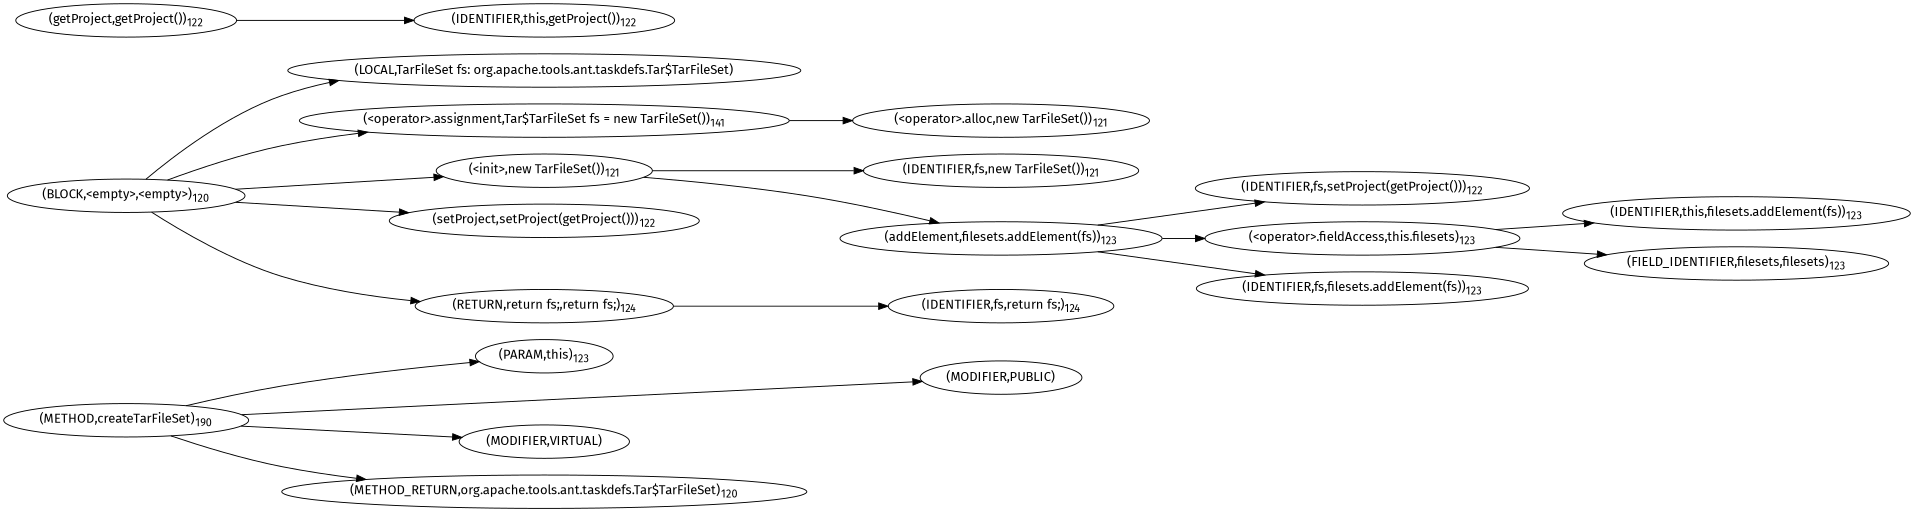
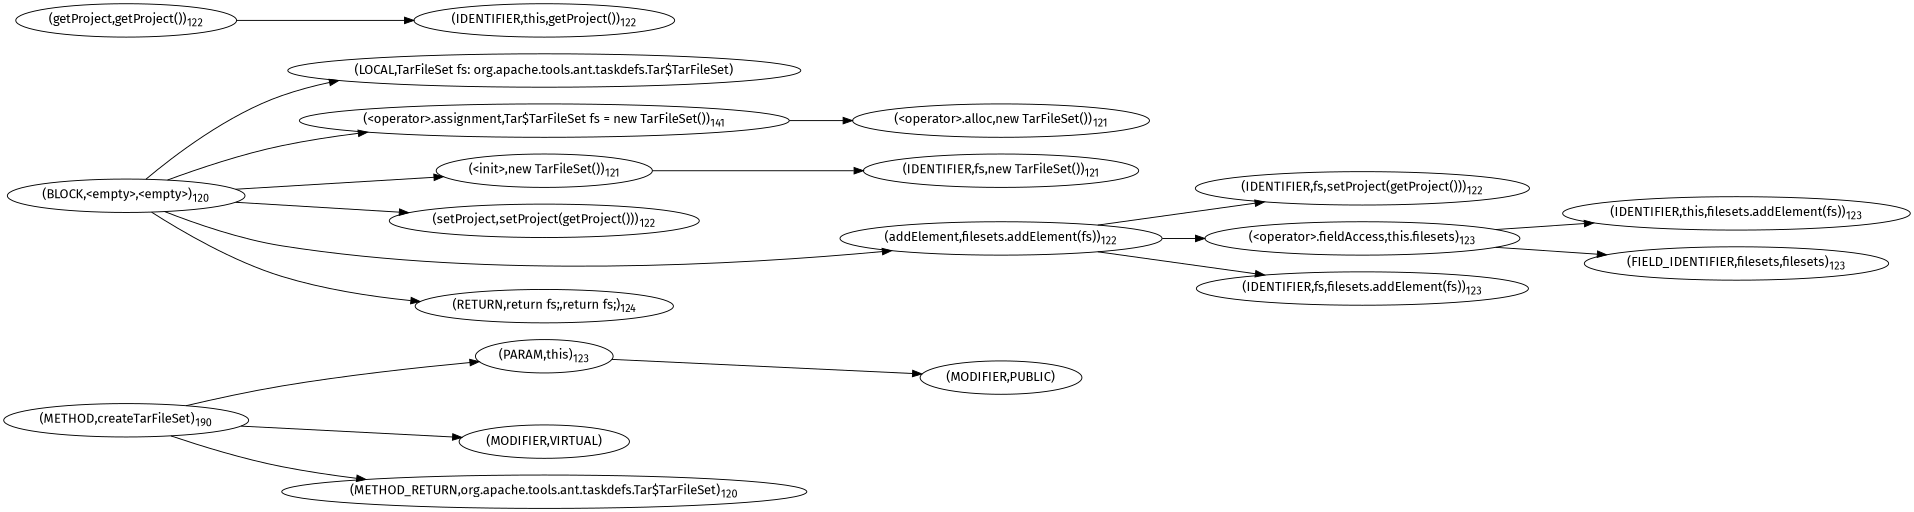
edge "(<init>,new TarFileSet())" -> "(addElement,filesets.addElement(fs))": now "(BLOCK,<empty>,<empty>)" -> "(addElement,filesets.addElement(fs))"
node "(addElement,filesets.addElement(fs))": text "123" -> "122"
node "(IDENTIFIER,fs,return fs;)": removed
edge "(METHOD,createTarFileSet)" -> "(MODIFIER,PUBLIC)": now "(PARAM,this)" -> "(MODIFIER,PUBLIC)"
